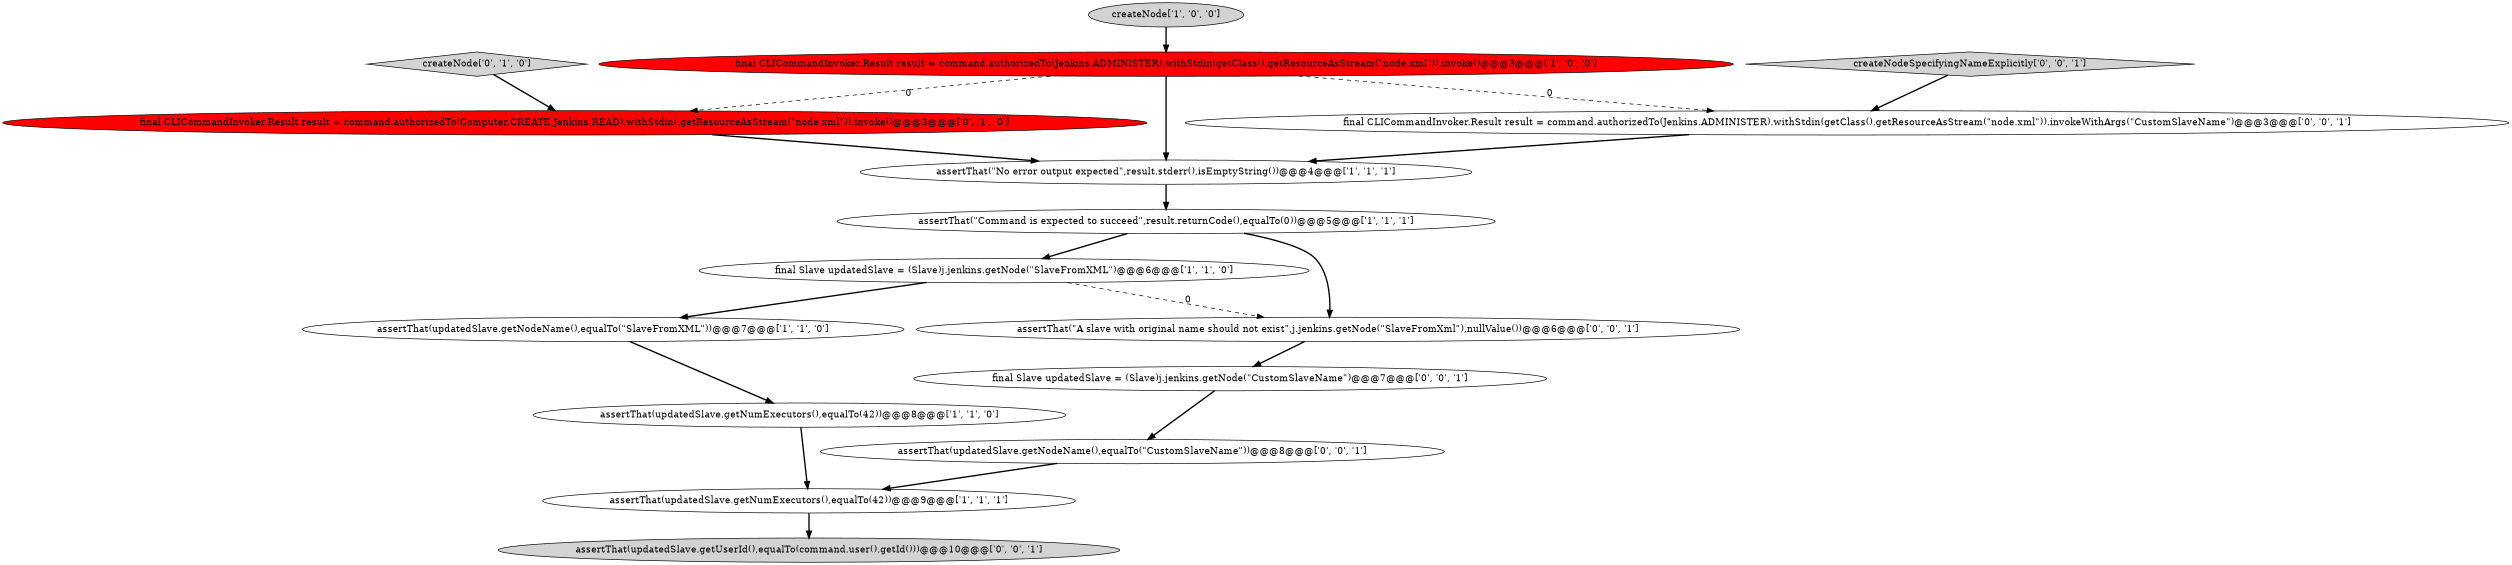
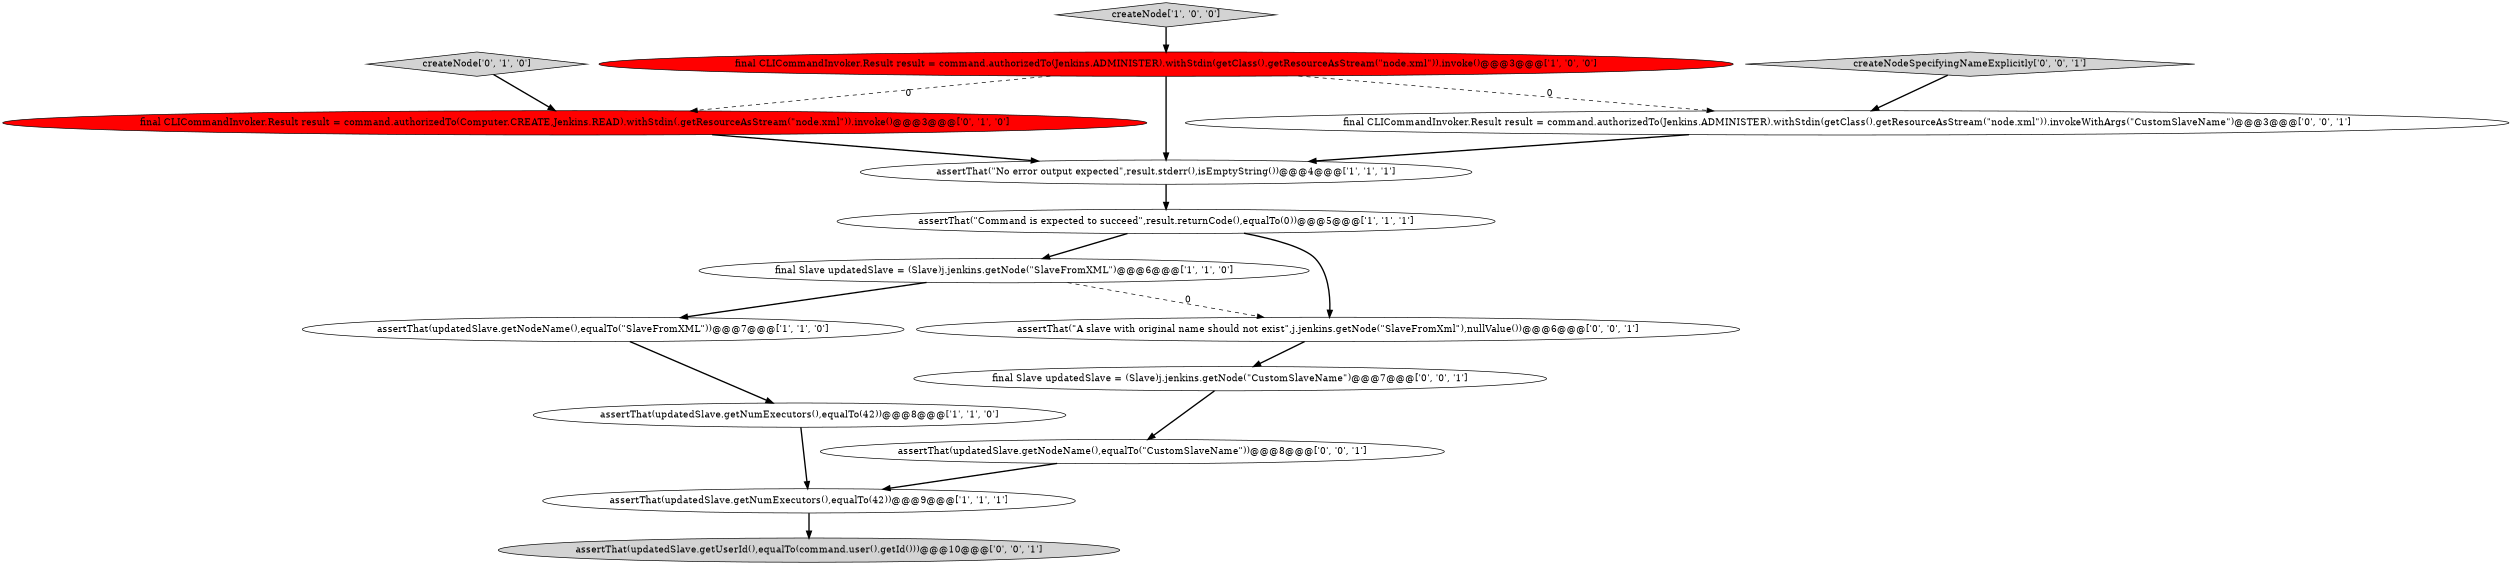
node "createNode['1', '0', '0']": shape ellipse -> diamond
